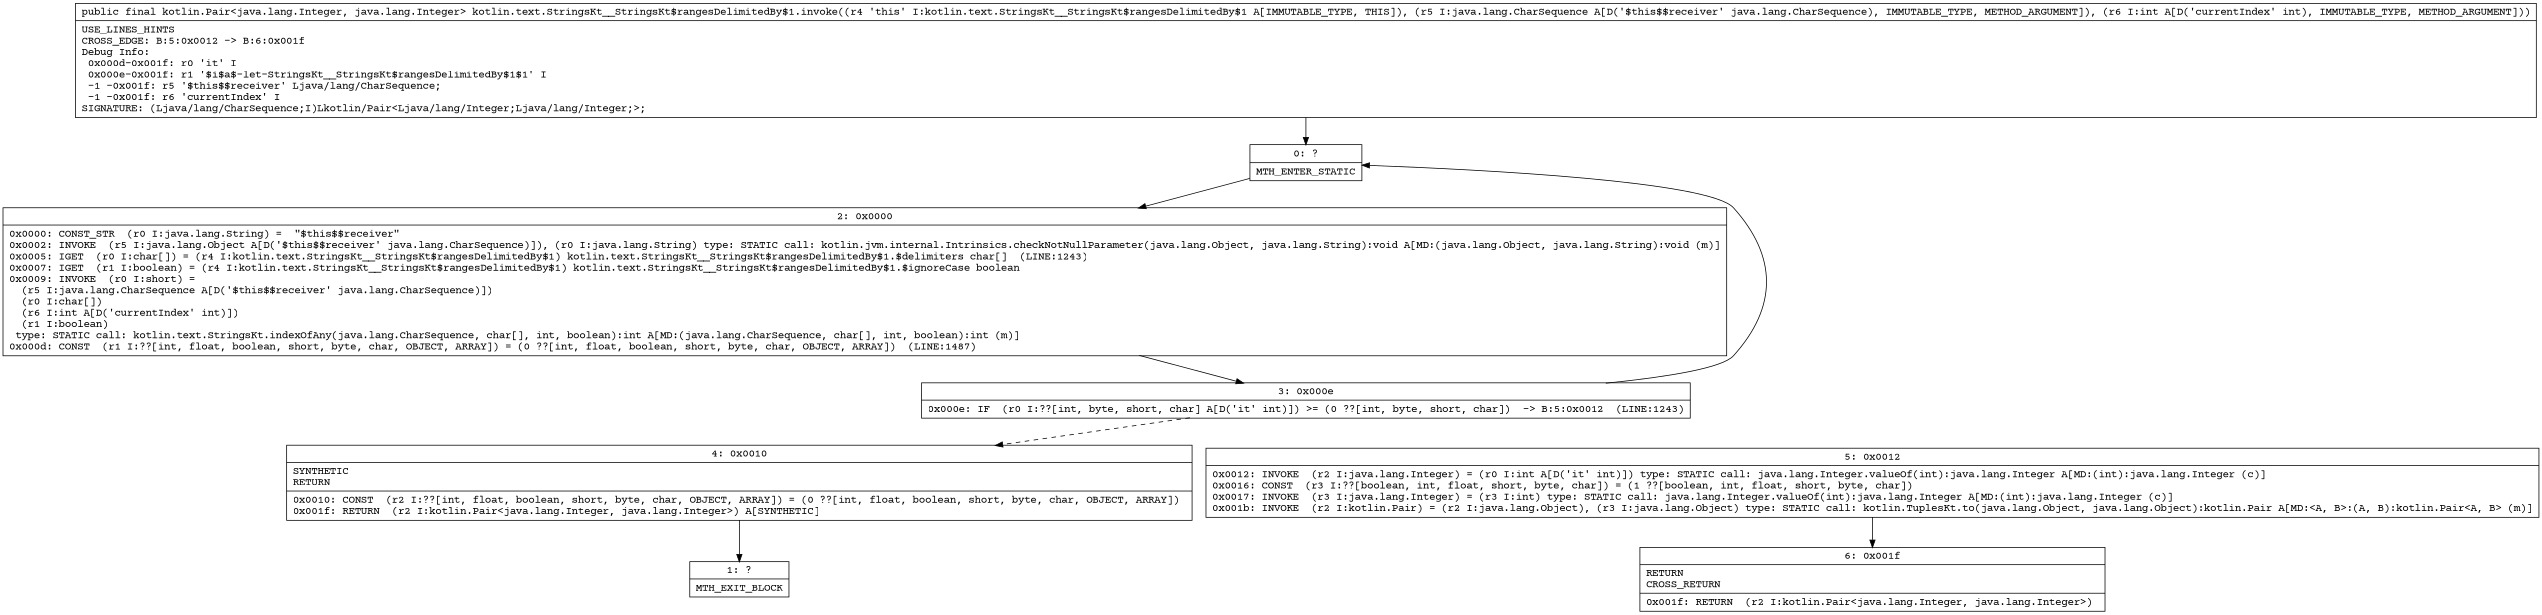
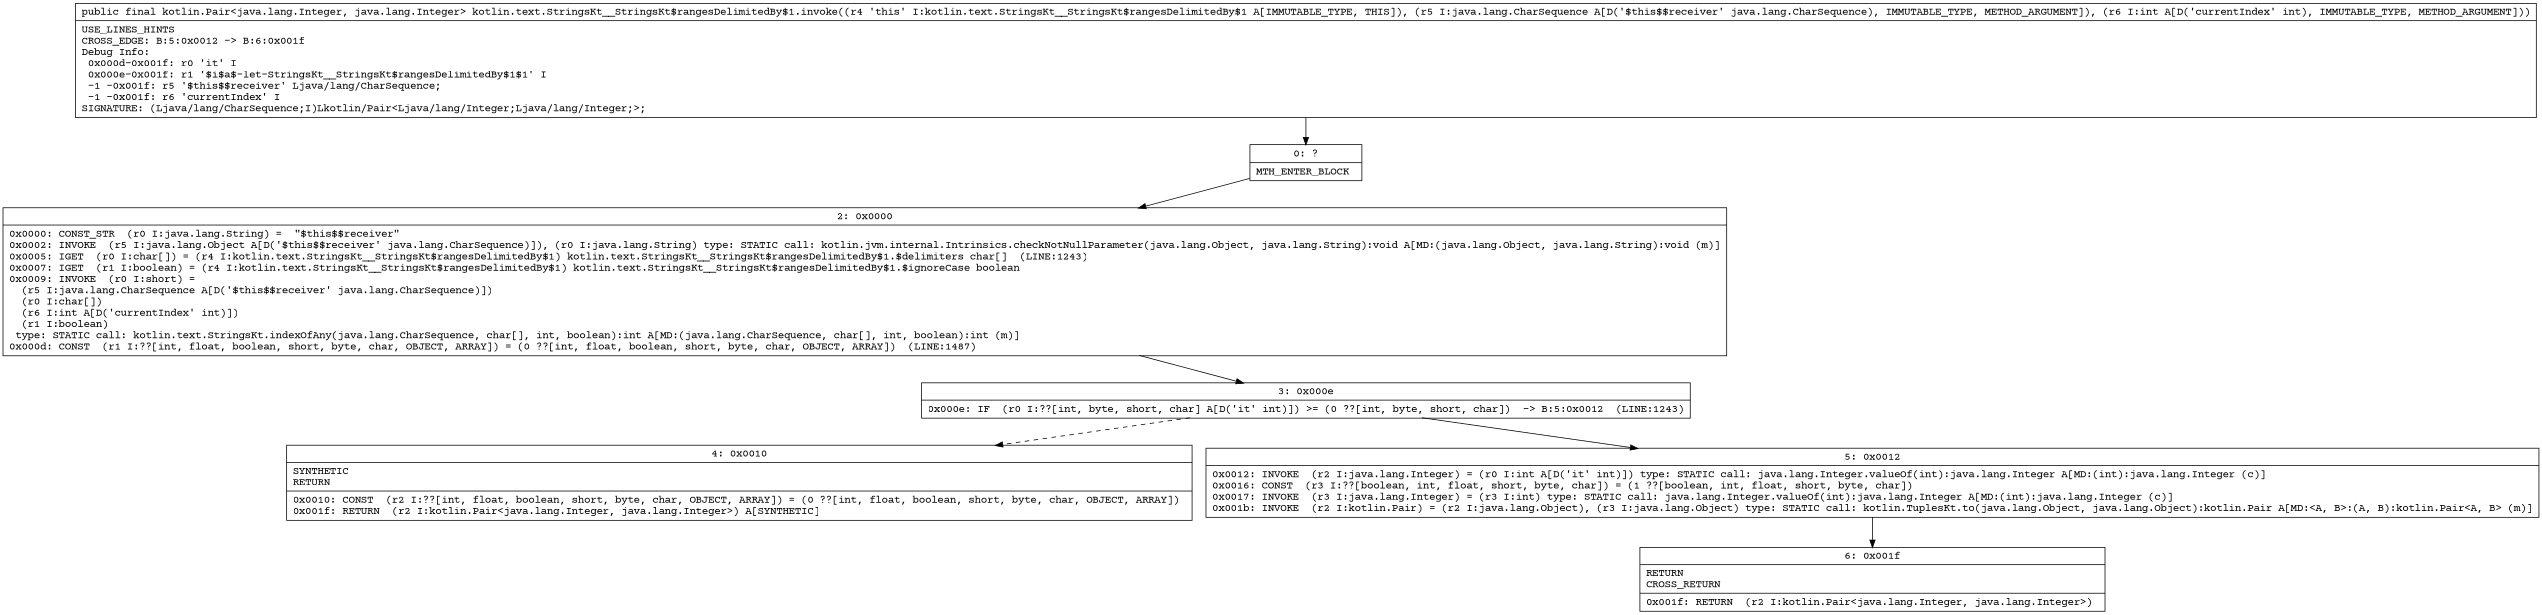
node "0: ?": text "MTH_ENTER_STATIC" -> "MTH_ENTER_BLOCK"
edge "3: 0x000e" -> "0: ?": now "3: 0x000e" -> "5: 0x0012"
node "1: ?": removed
